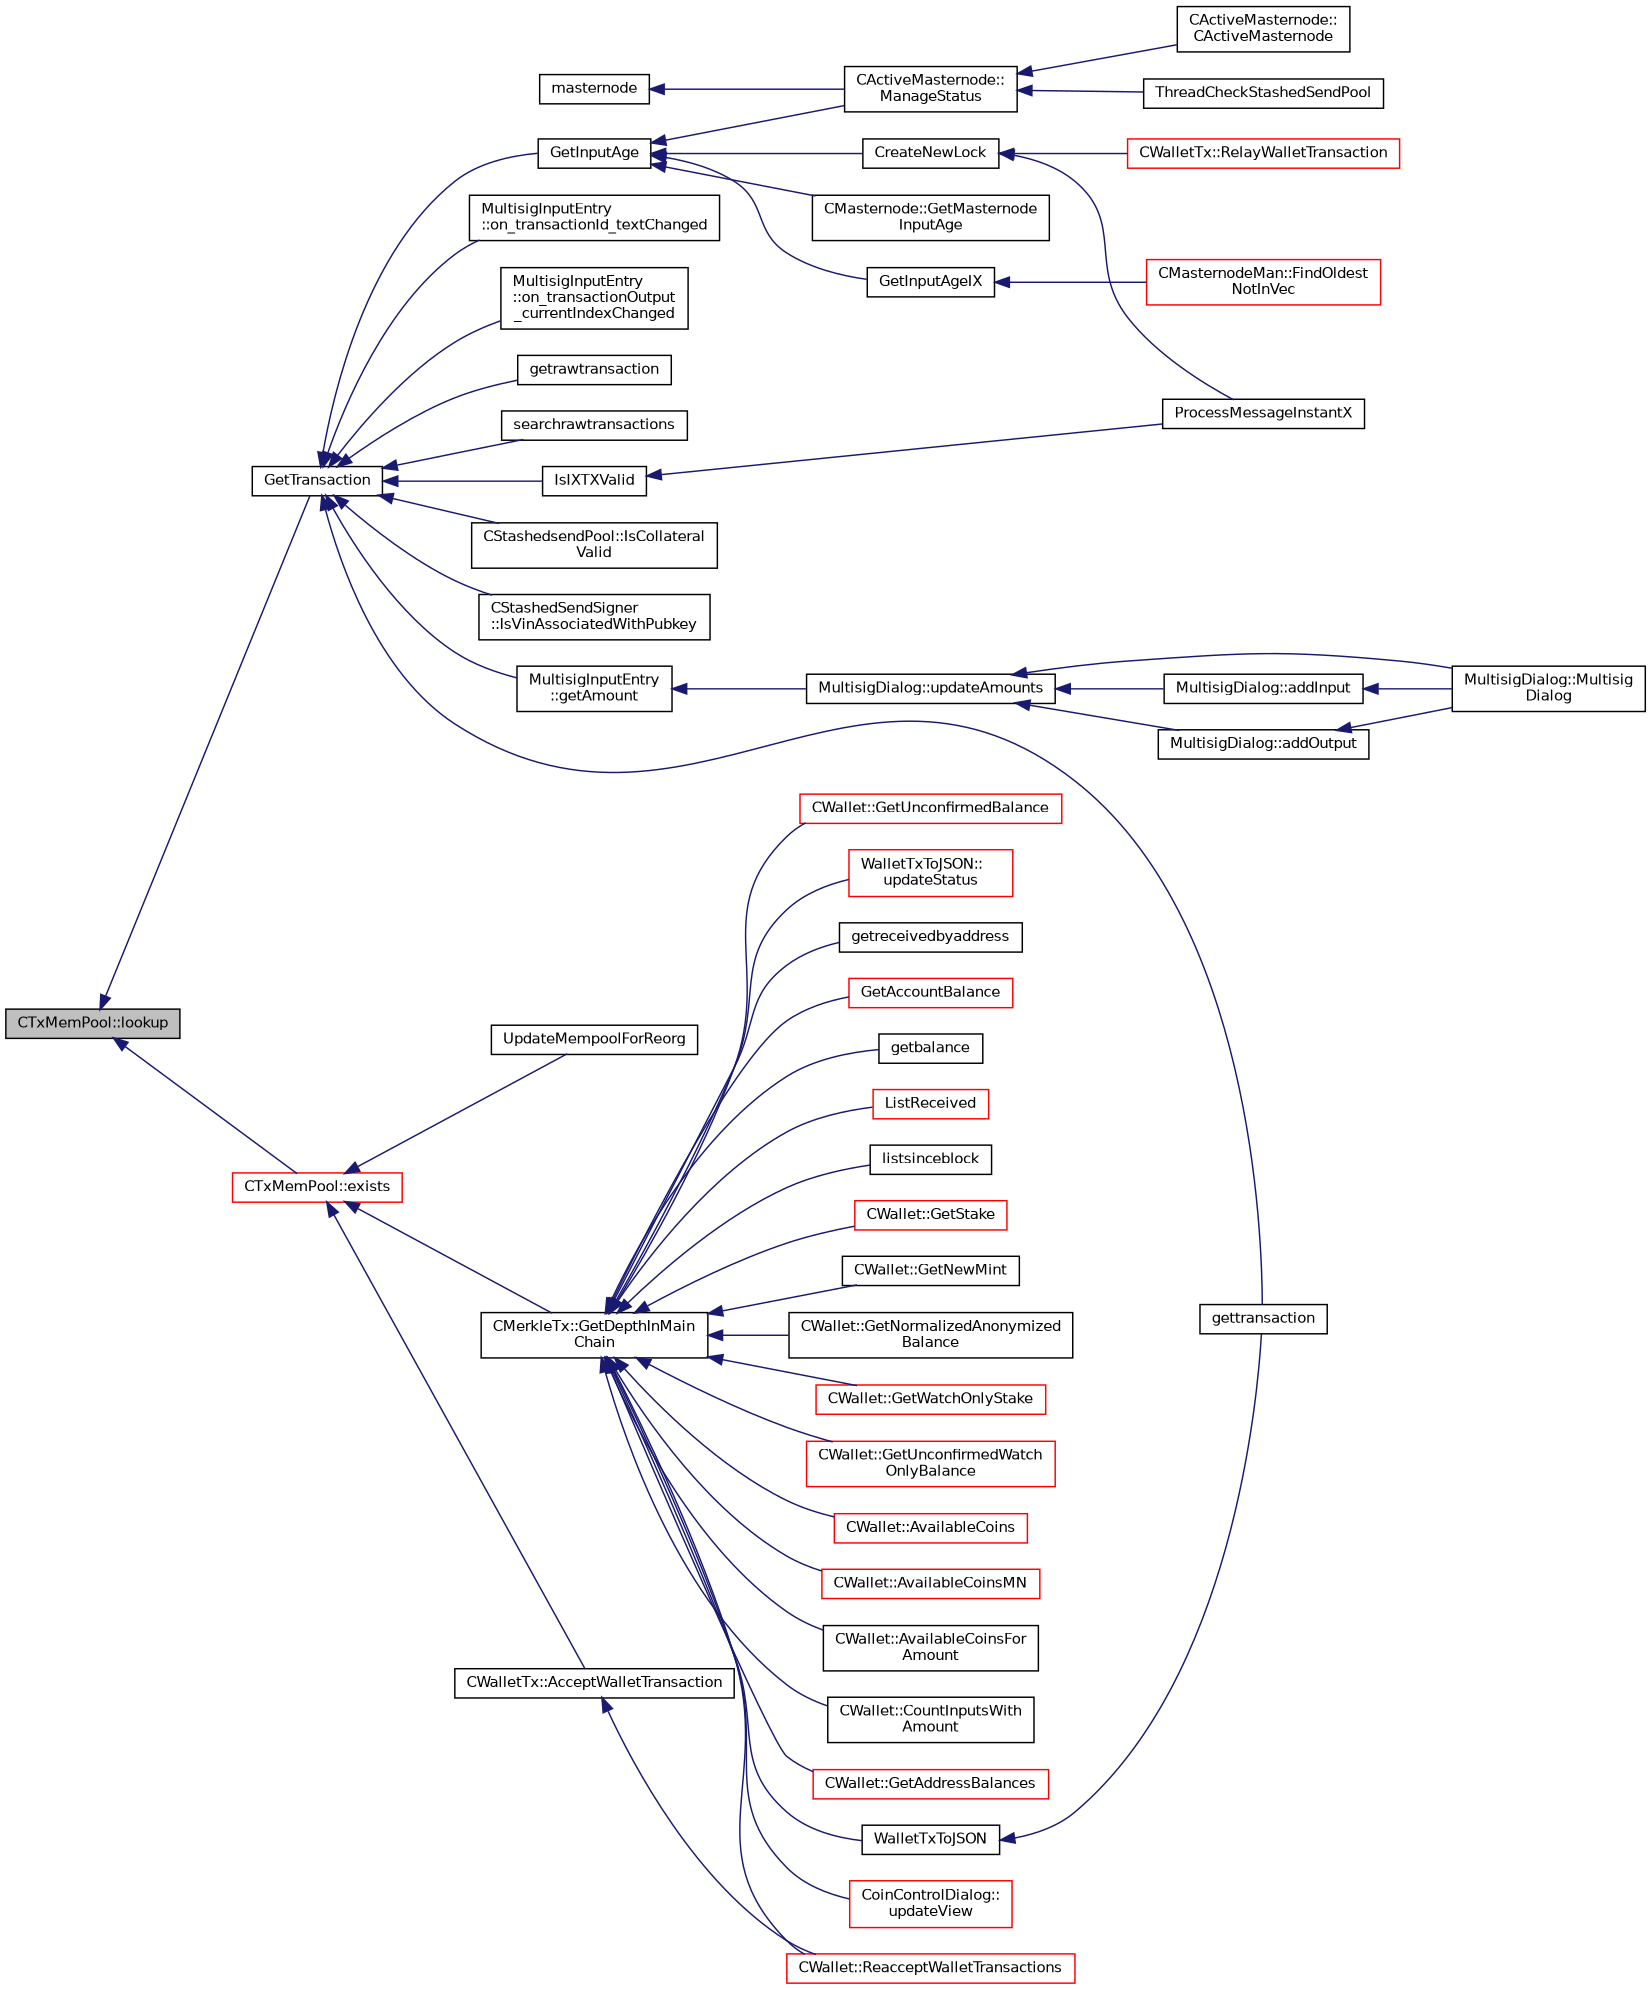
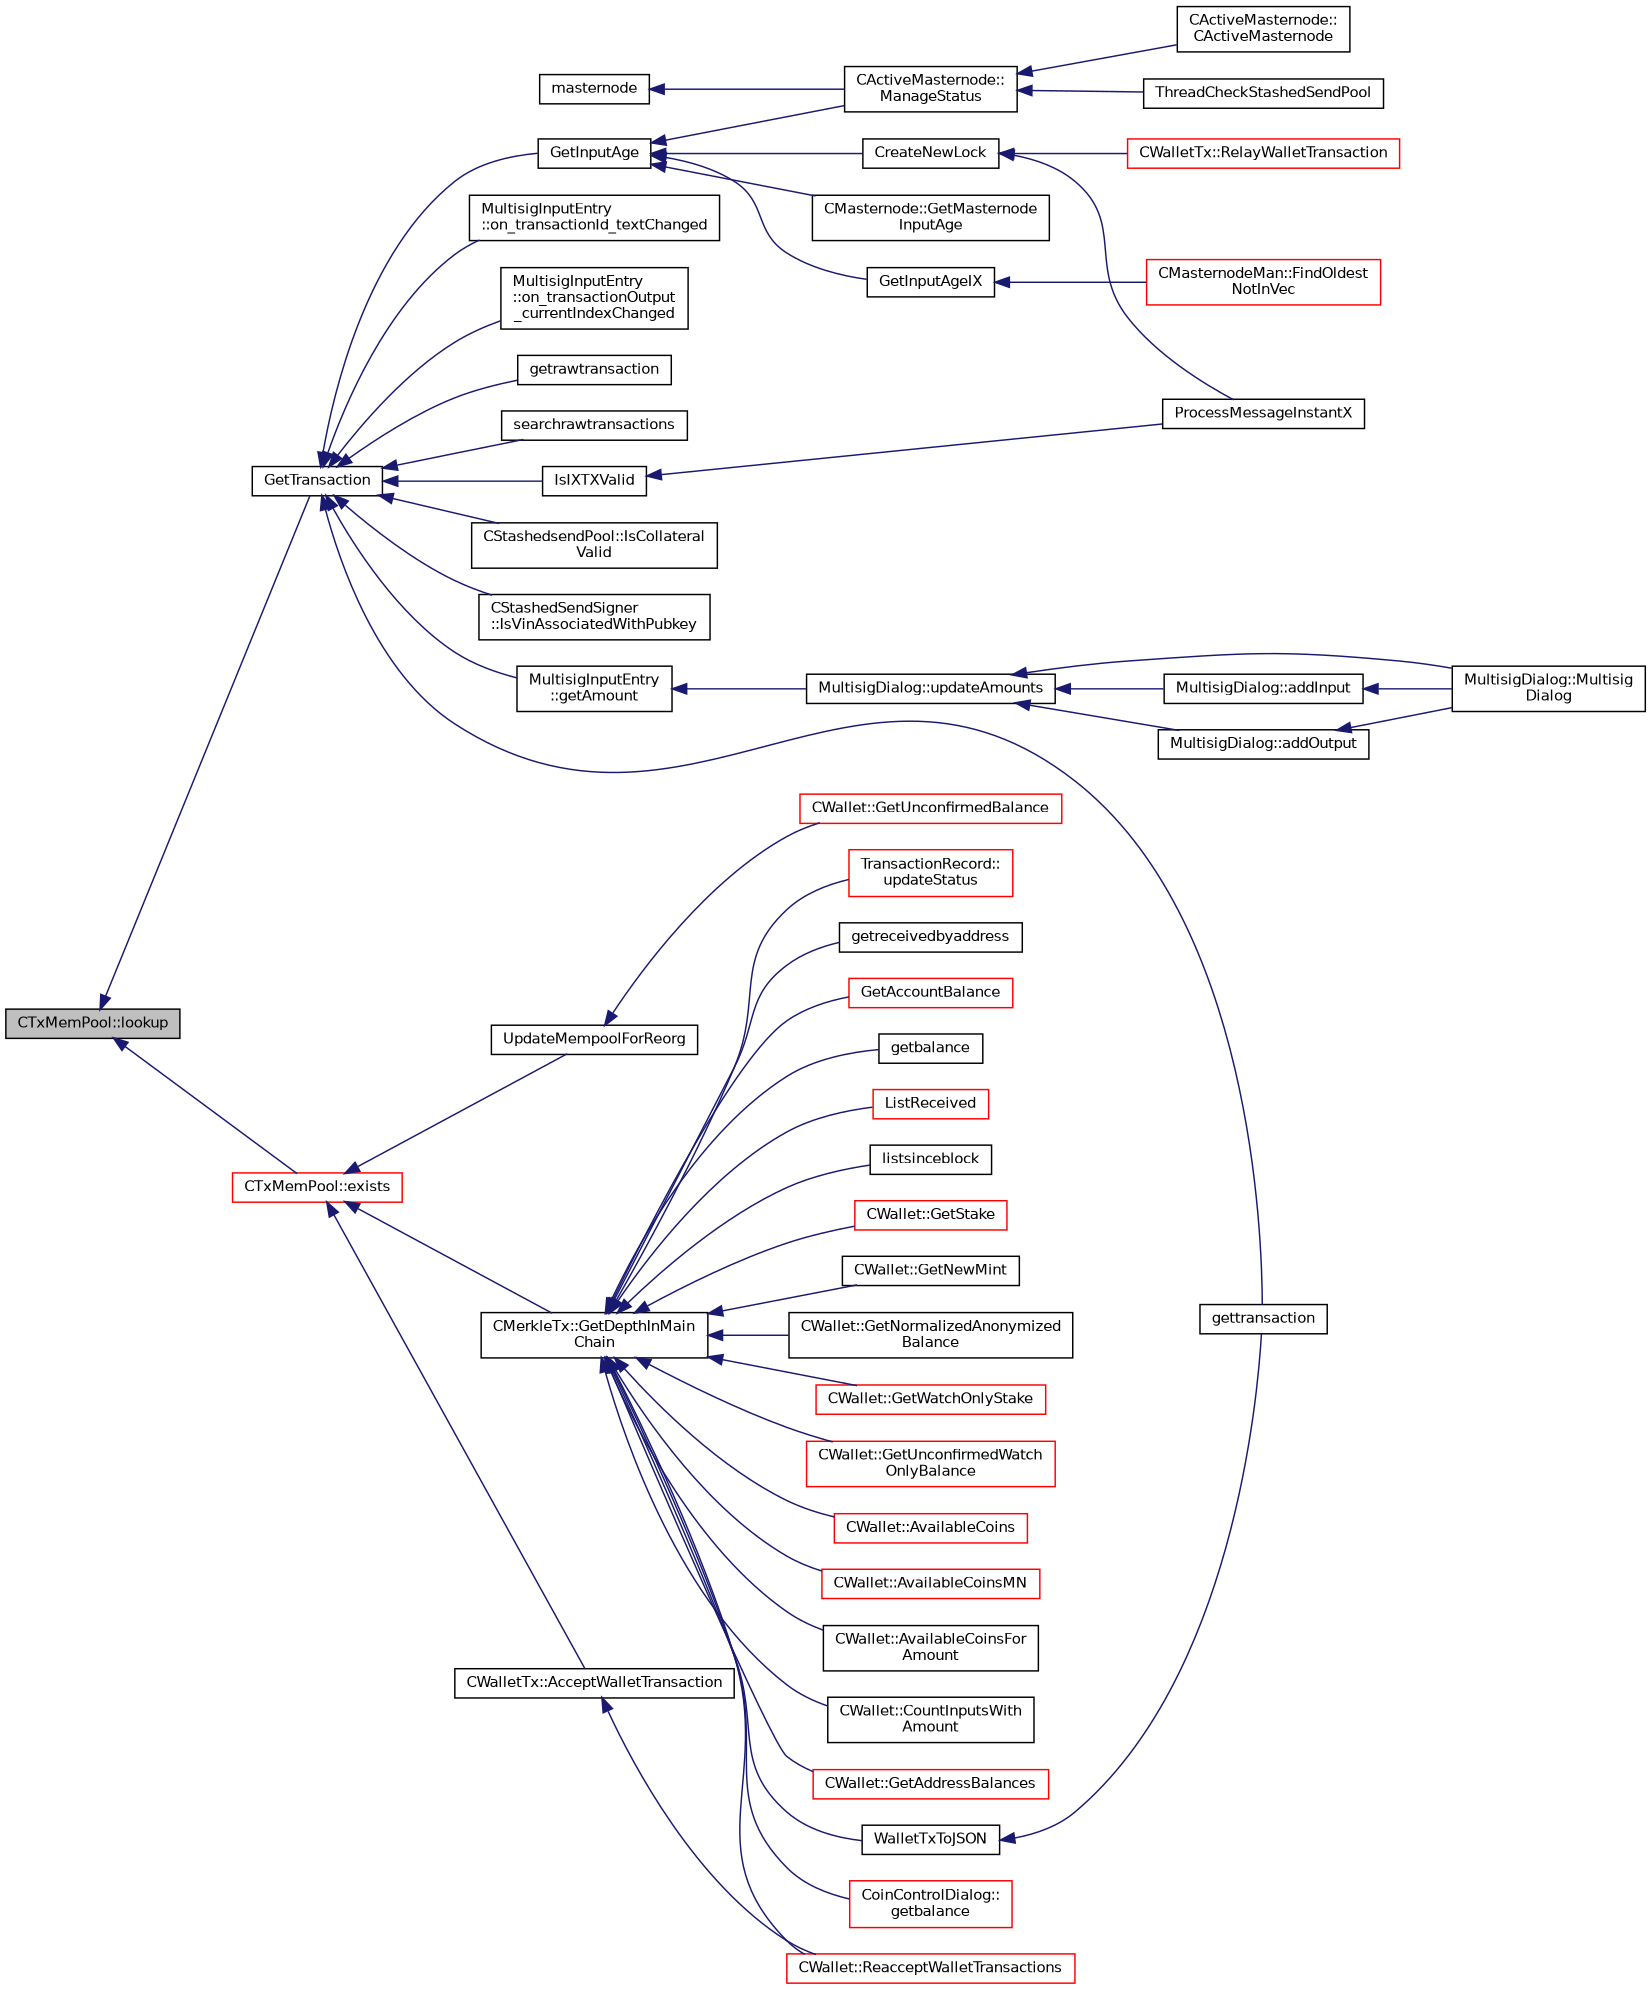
node "WalletTxToJSON:: updateStatus": label "WalletTxToJSON:: updateStatus" -> "TransactionRecord:: updateStatus"
edge "CWallet::GetUnconfirmedBalance" -> "CMerkleTx::GetDepthInMain Chain": now "CWallet::GetUnconfirmedBalance" -> "UpdateMempoolForReorg"
node "CoinControlDialog:: updateView": label "CoinControlDialog:: updateView" -> "CoinControlDialog:: getbalance"
